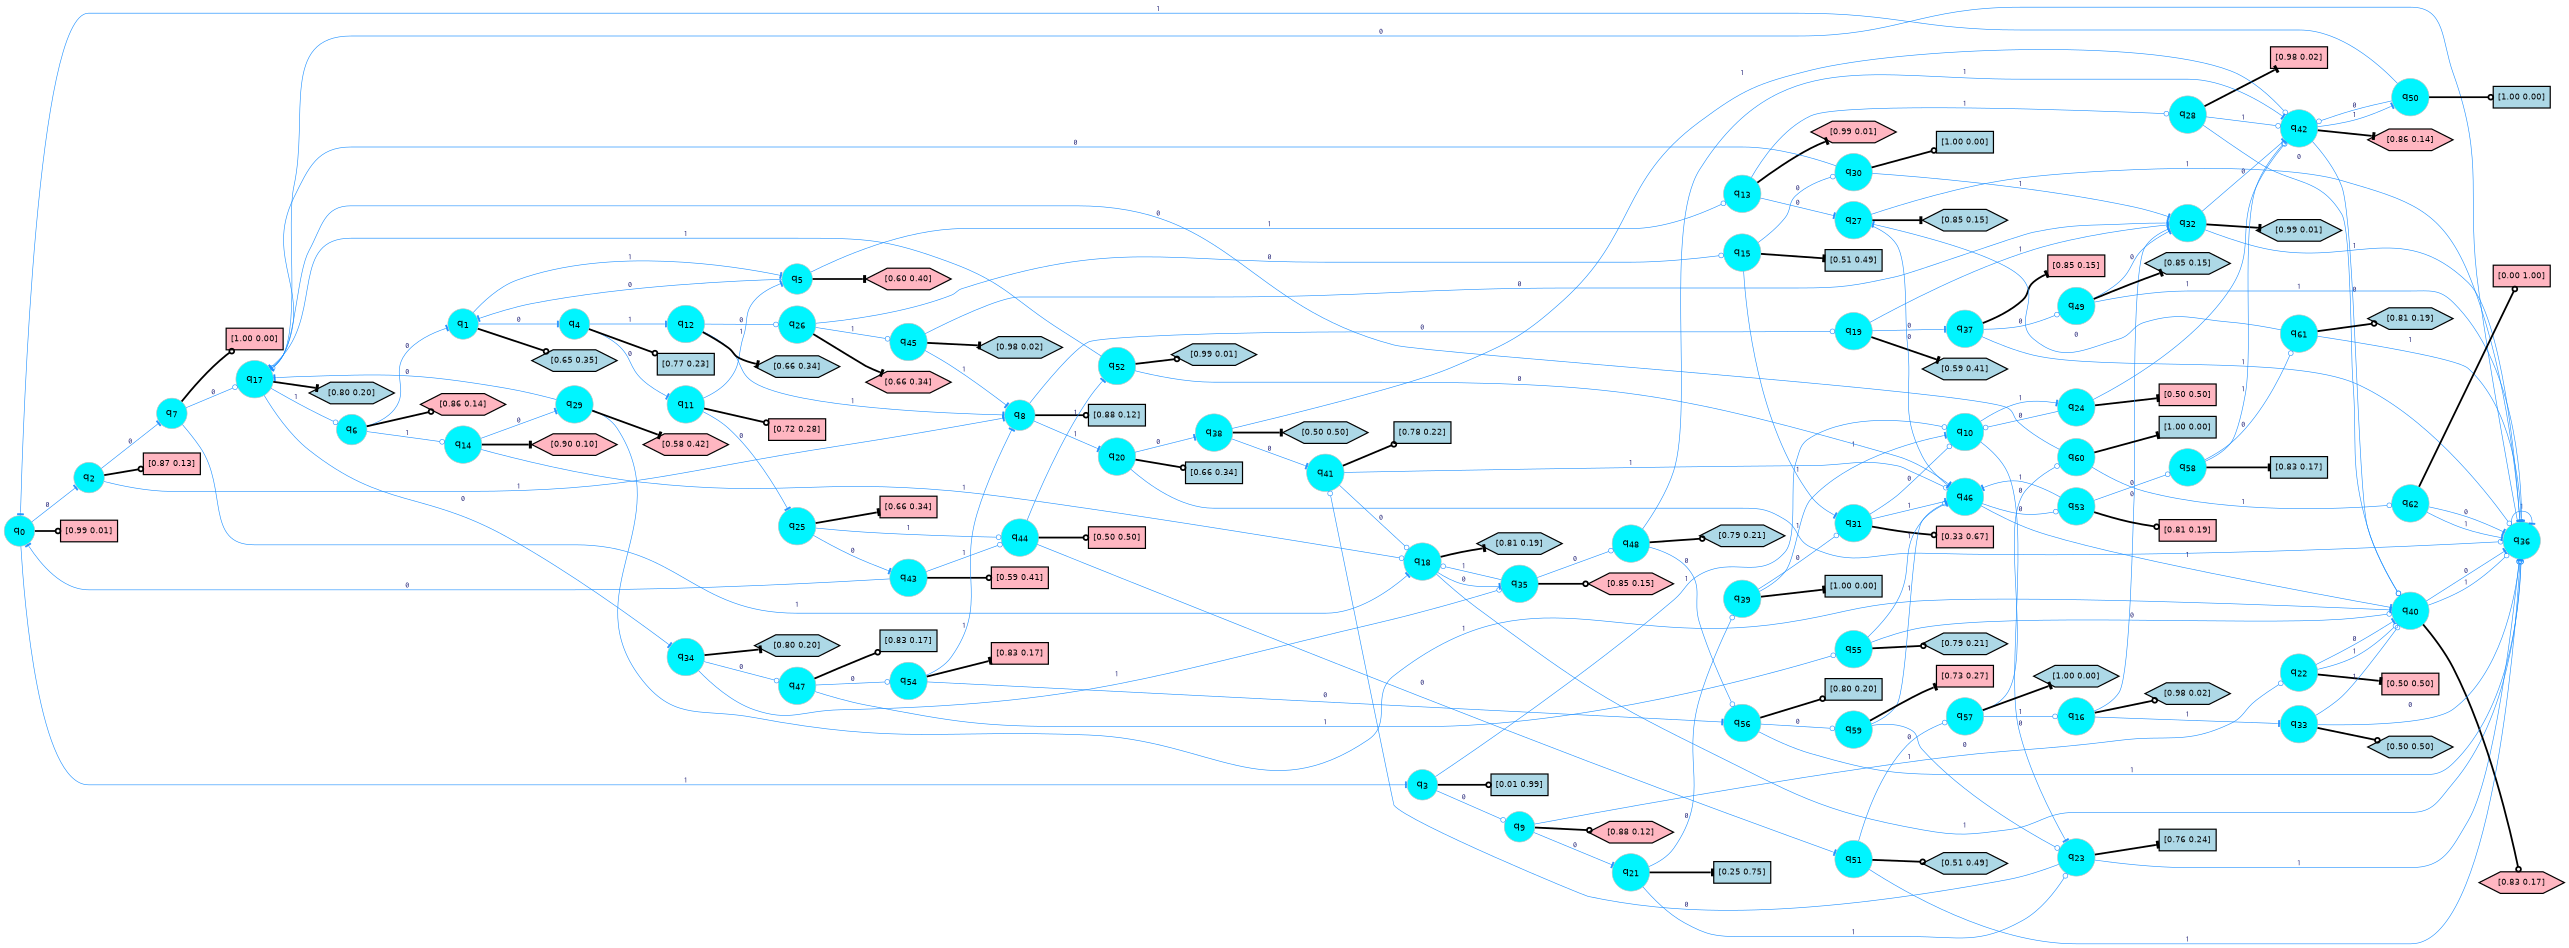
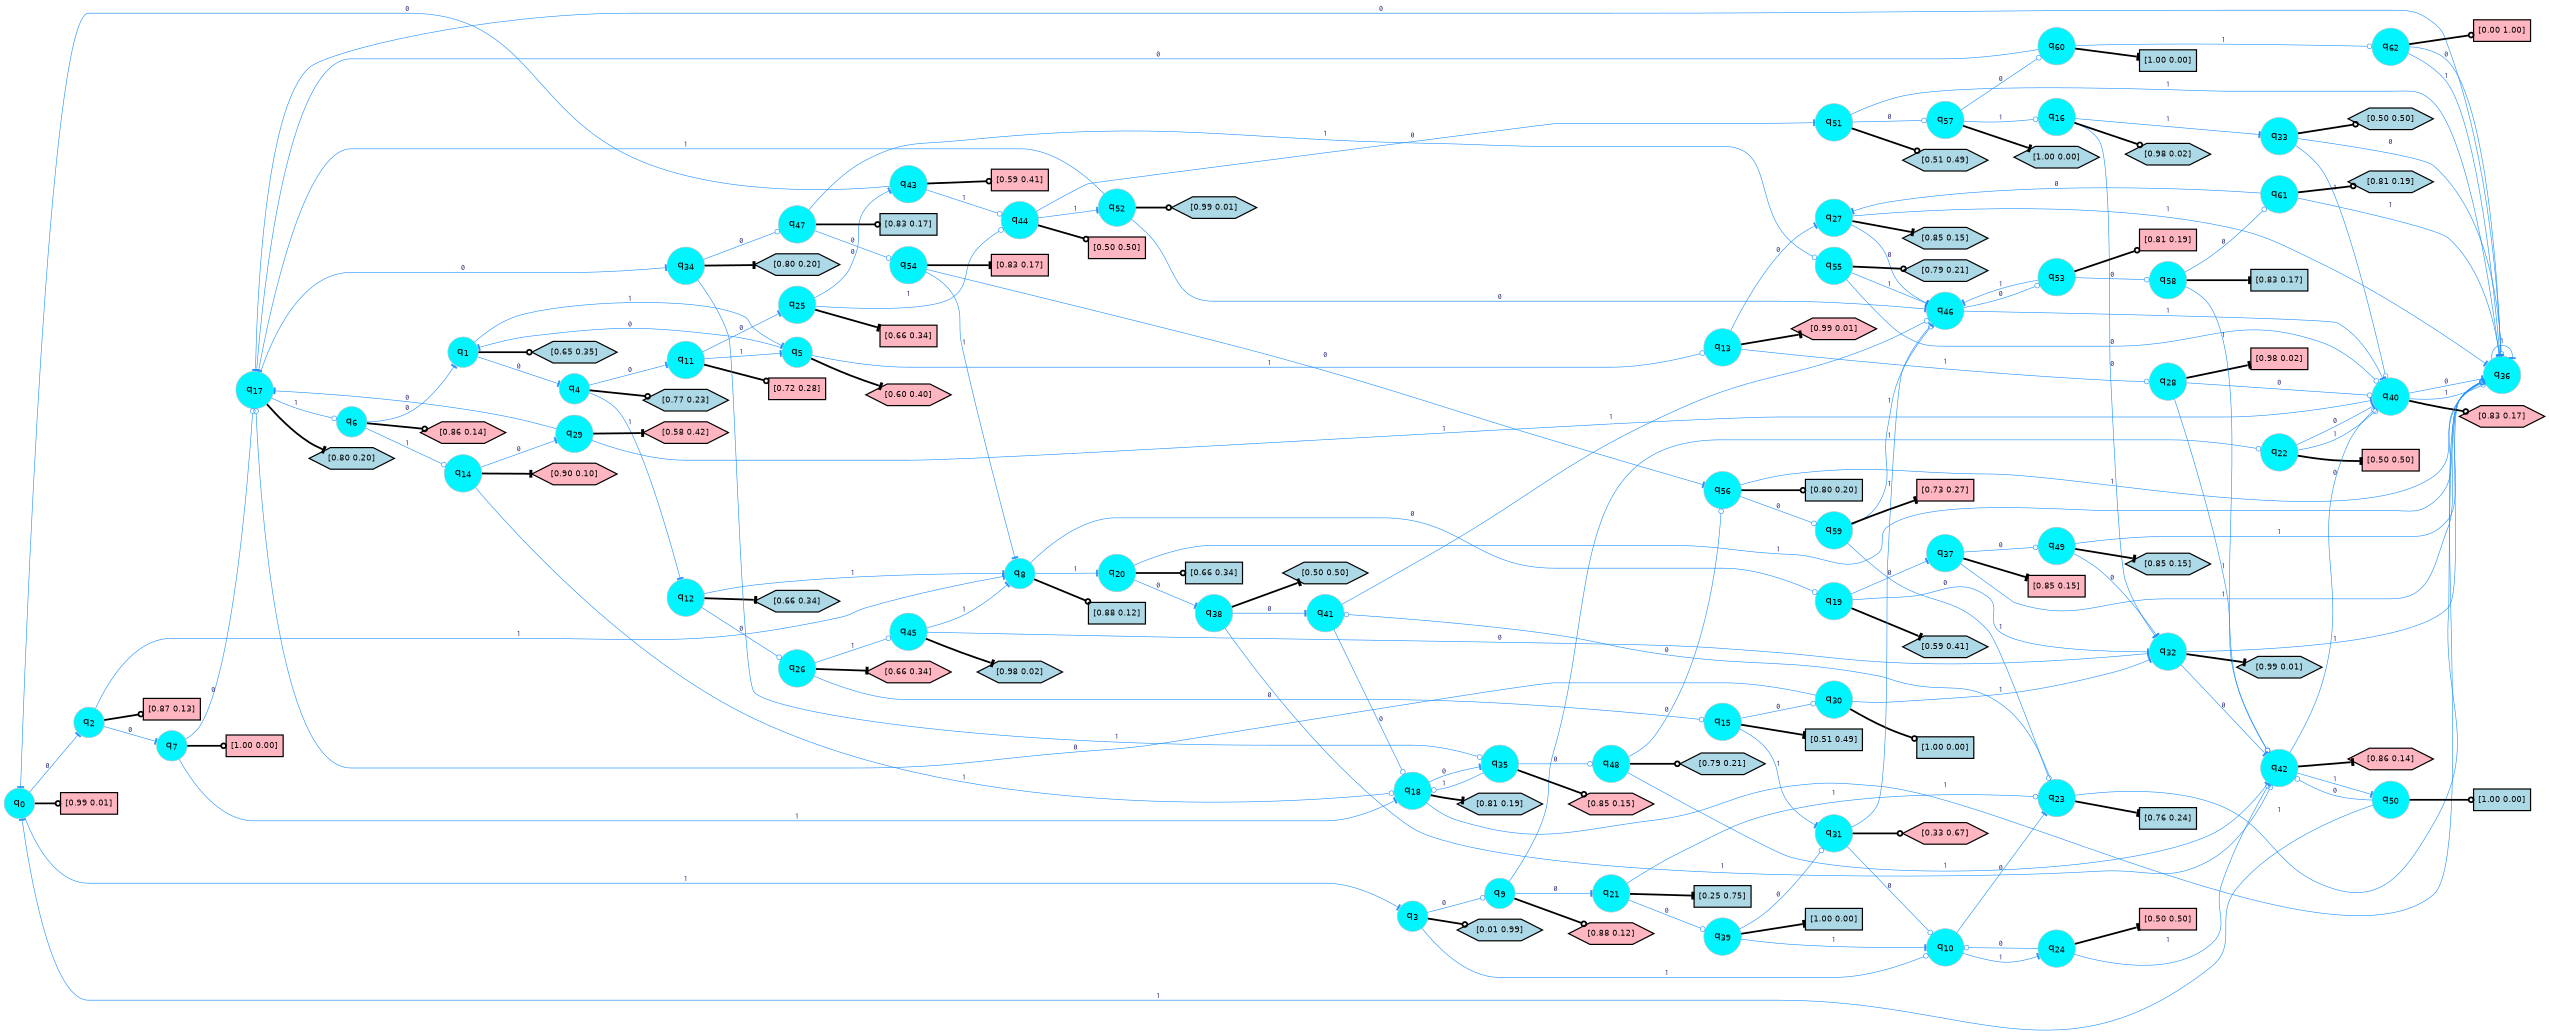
node "[0.77 0.23]": shape box -> hexagon
node "[0.78 0.22]": removed
node "[0.33 0.67]": shape box -> hexagon
node "[0.01 0.99]": shape box -> hexagon
